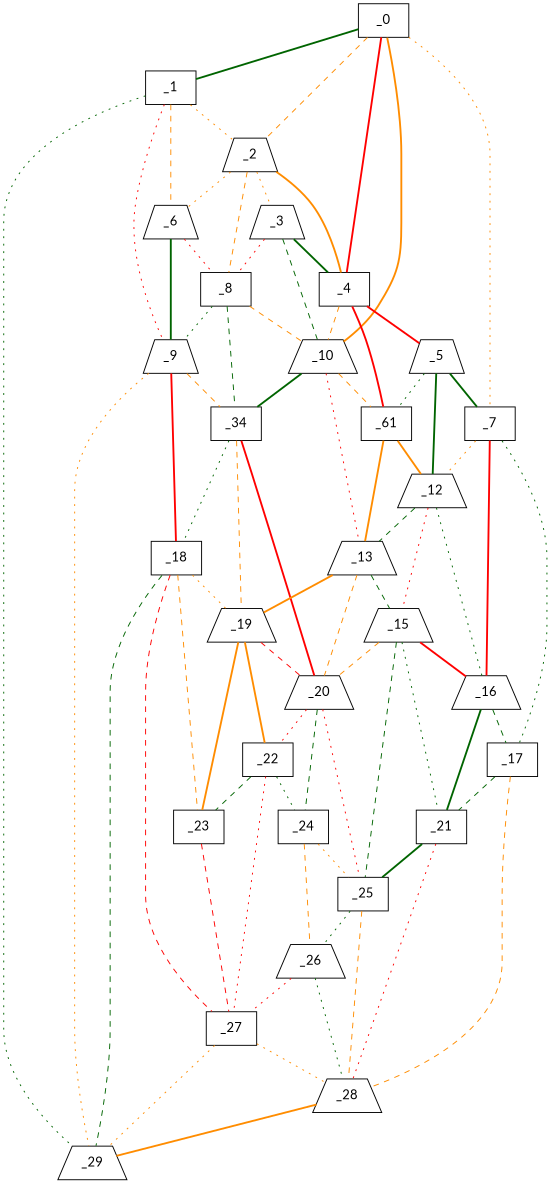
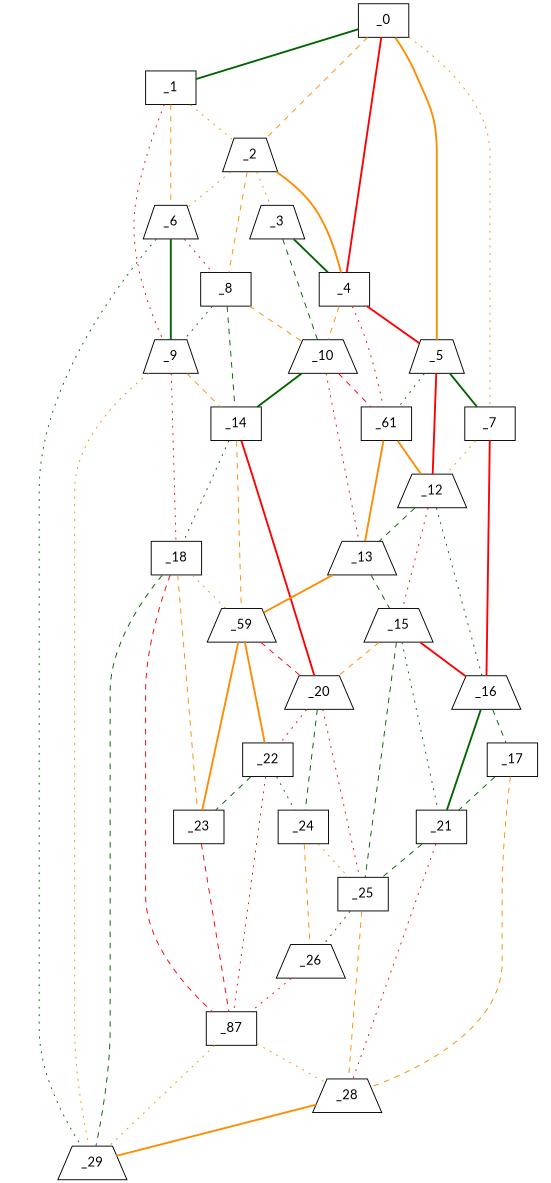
edge "_0" -- "_10": now "_0" -- "_5"
edge "_3" -- "_8": removed
edge "_4" -- "_61": style bold -> dotted
edge "_10" -- "_61": color darkorange -> red
node "_34": label "_34" -> "_14"
edge "_5" -- "_12": color darkgreen -> red
edge "_9" -- "_18": style bold -> dotted
edge "_7" -- "_17": removed
edge "_1" -- "_29": now "_6" -- "_29"
node "_19": label "_19" -> "_59"
edge "_13" -- "_20": removed
edge "_21" -- "_25": style bold -> dashed
node "_27": label "_27" -> "_87"
edge "_26" -- "_28": removed
